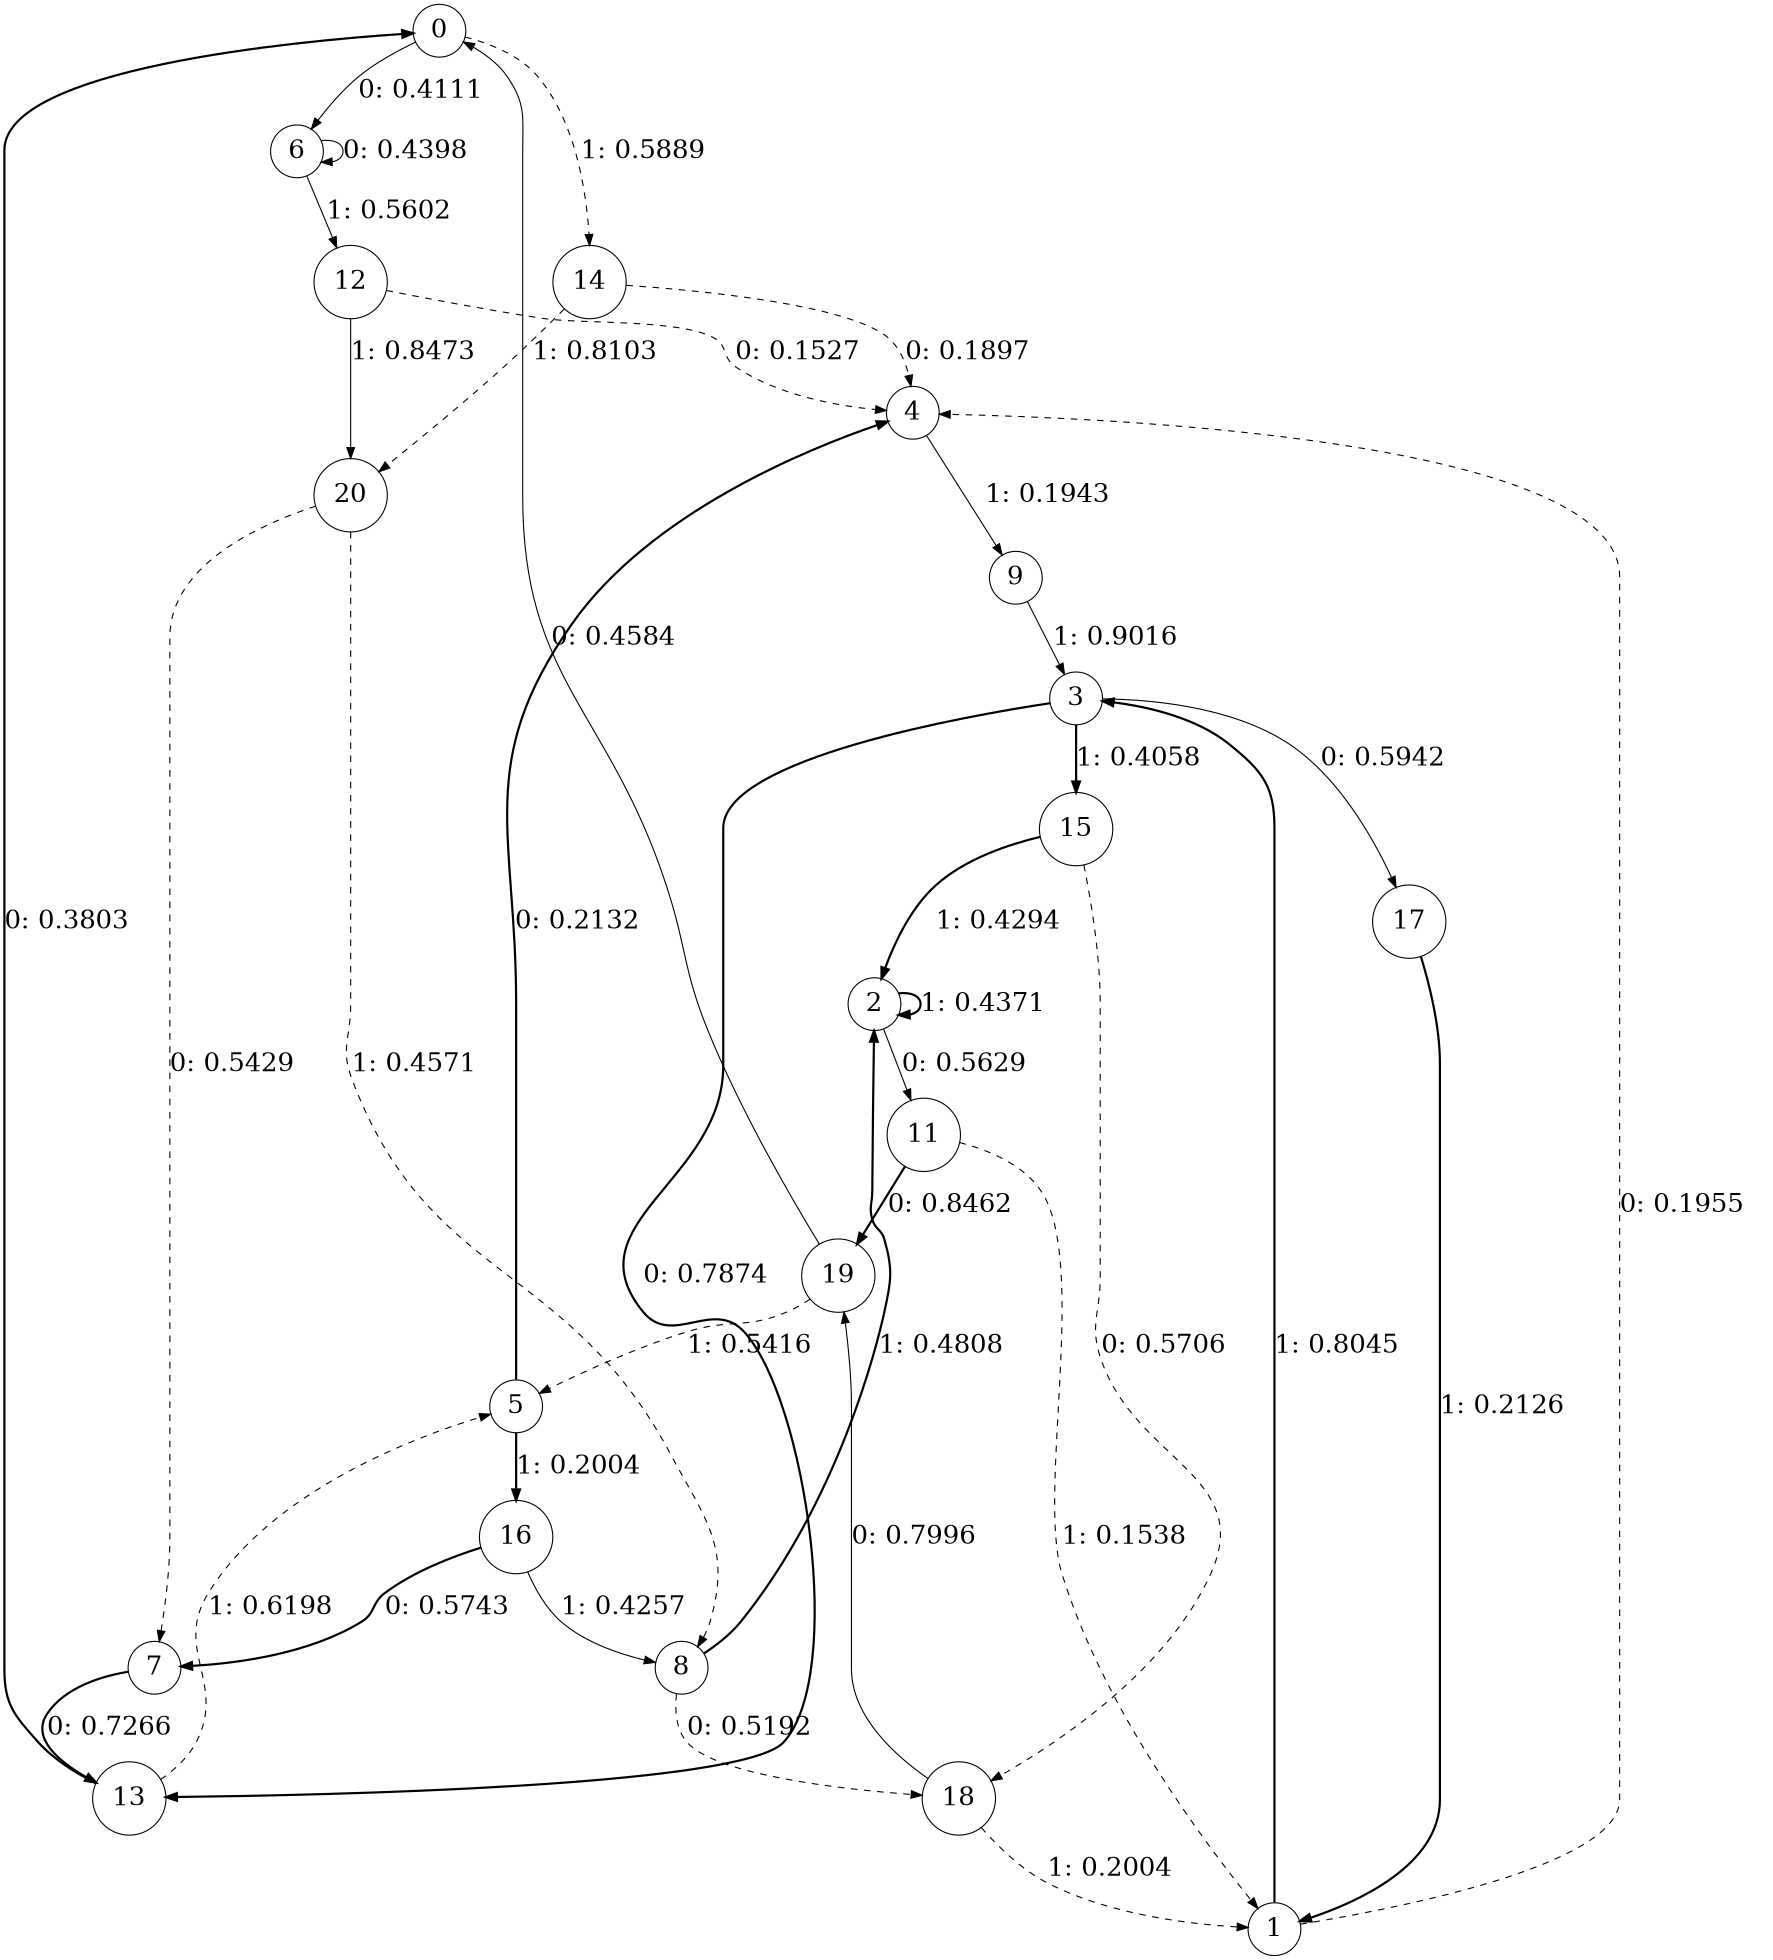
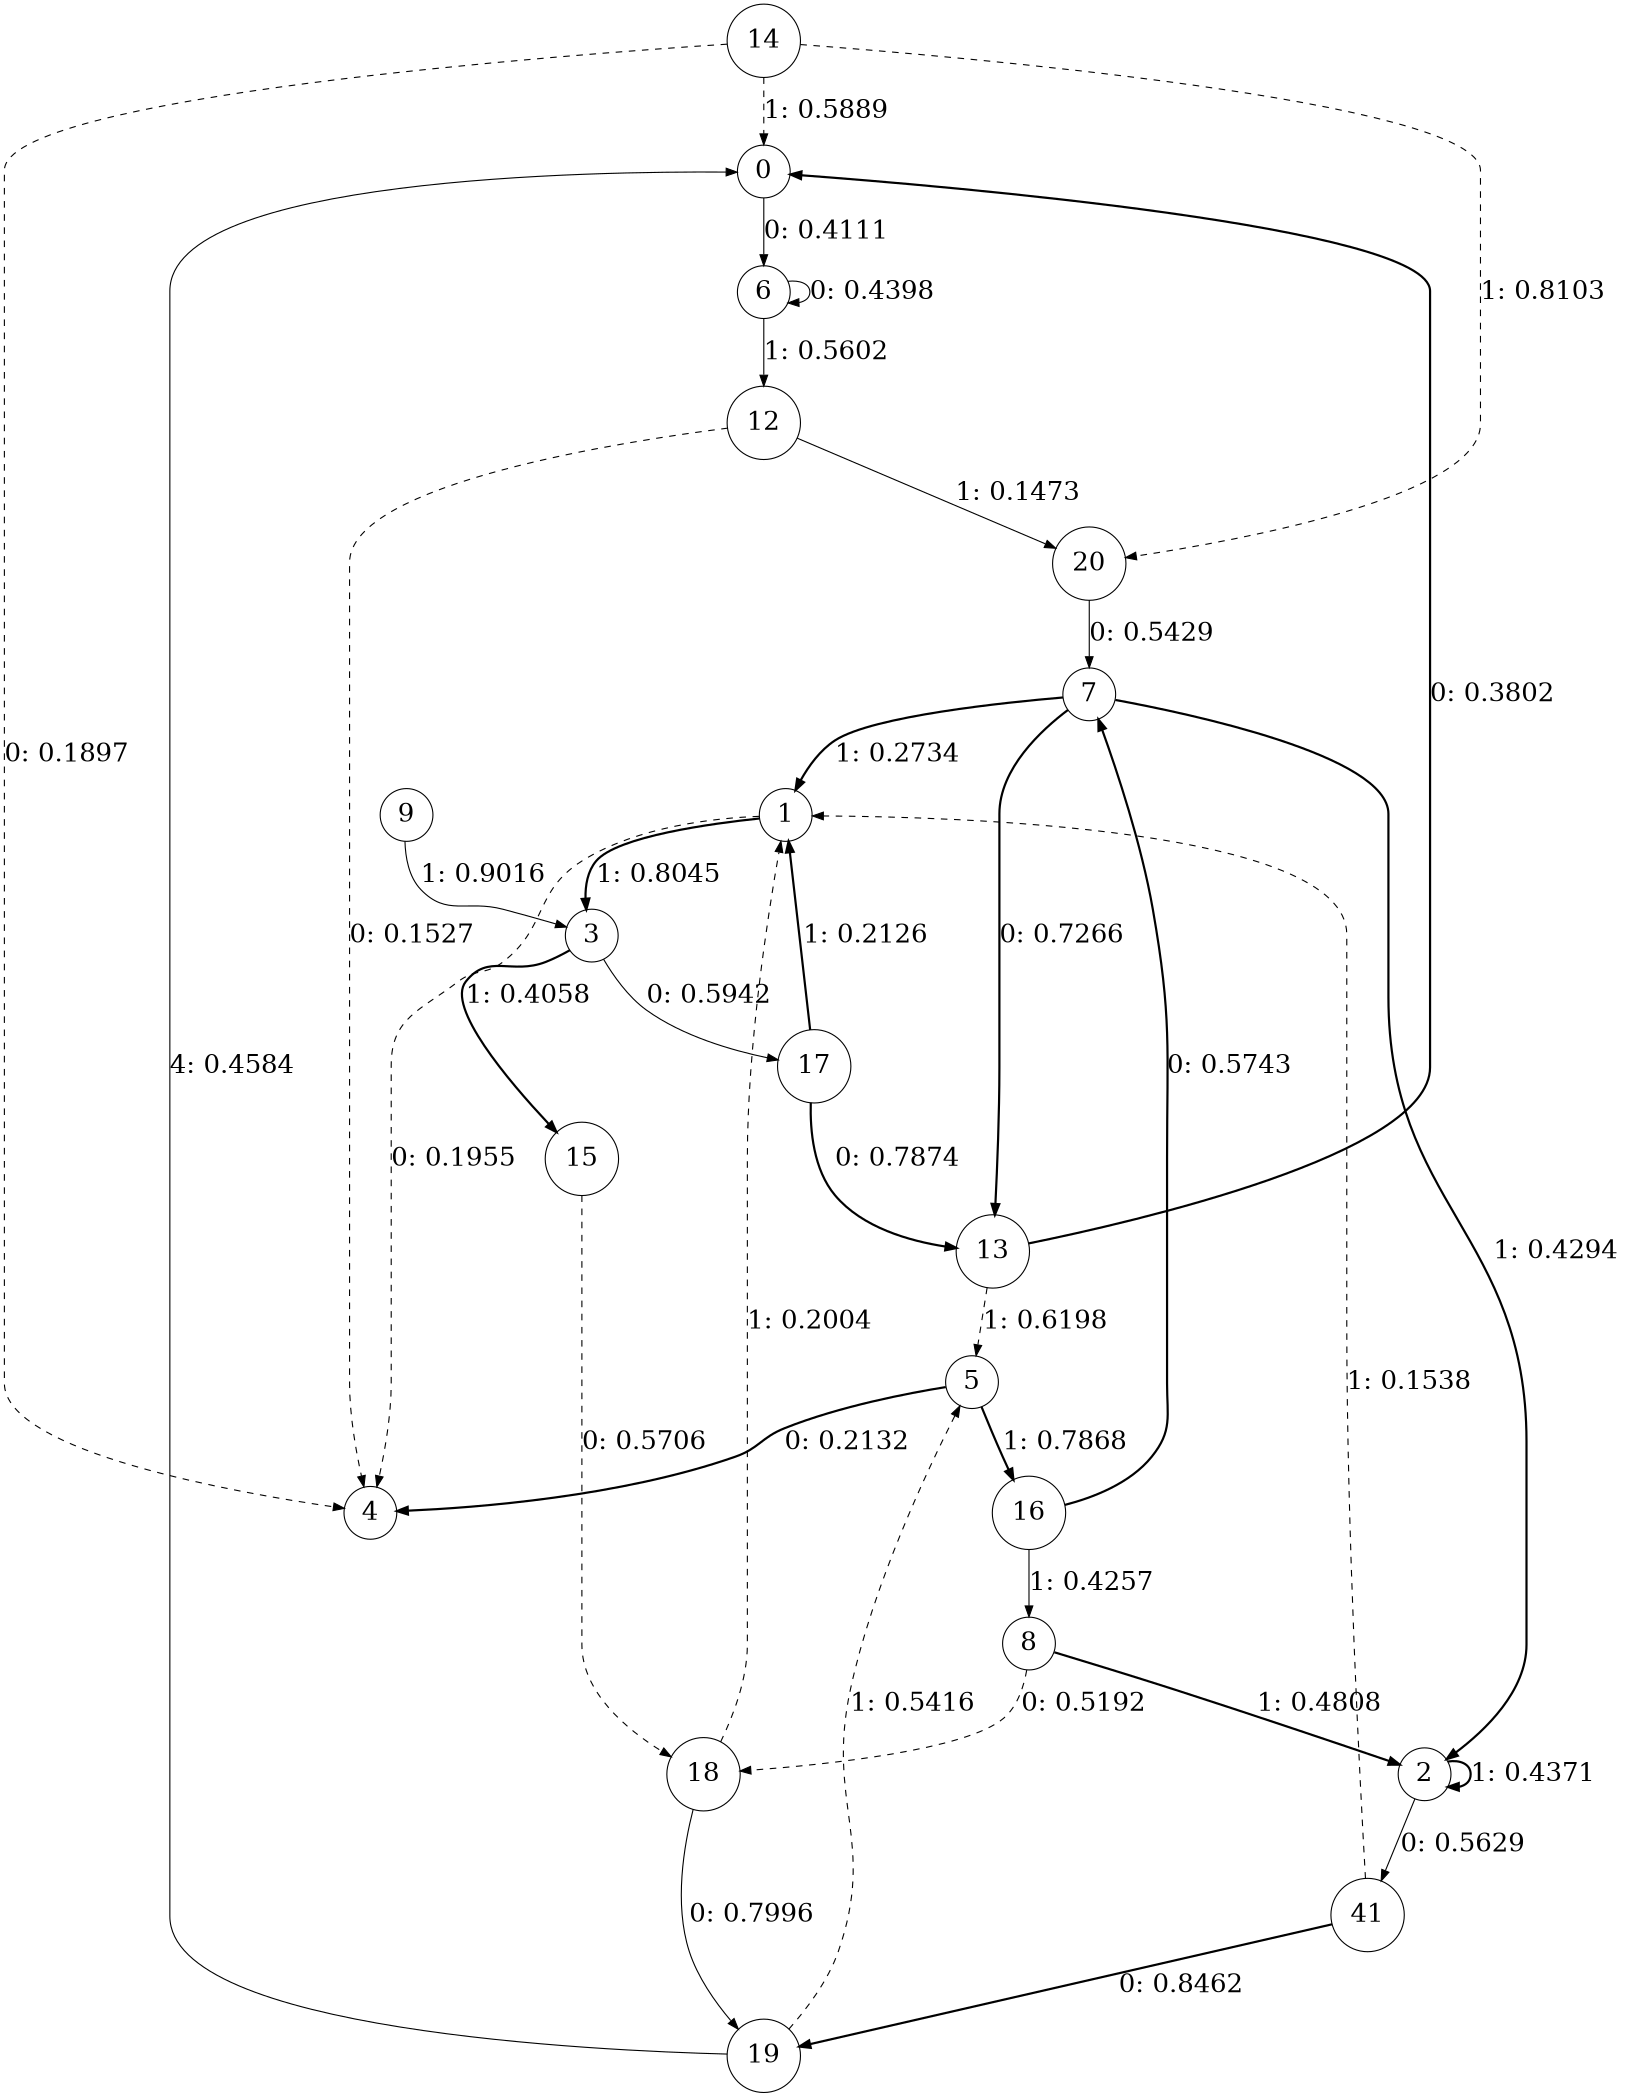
edge "0" -> "14": reversed
edge "12" -> "20": label "1: 0.8473   " -> "1: 0.1473   "
edge "4" -> "9": removed, label "1: 0.1943"
edge "19" -> "0": label "0: 0.4584   " -> "4: 0.4584   "
edge "7" -> "1": added, label "1: 0.2734"
edge "15" -> "2": now "7" -> "2"
edge "13" -> "0": label "0: 0.3803   " -> "0: 0.3802   "
edge "20" -> "7": style dashed -> solid
node "11": label "11" -> "41"
edge "20" -> "8": removed, label "1: 0.4571"
edge "3" -> "13": now "17" -> "13"
edge "5" -> "16": label "1: 0.2004   " -> "1: 0.7868   "
